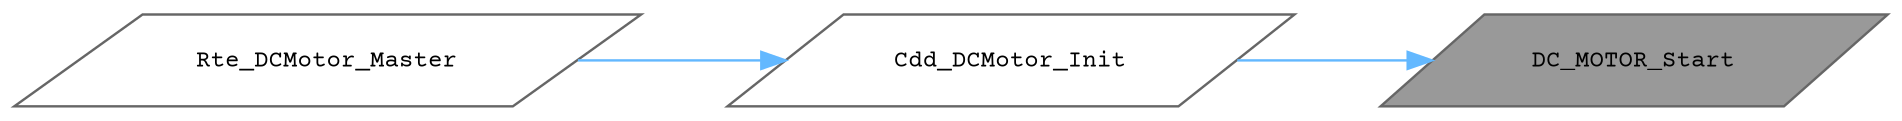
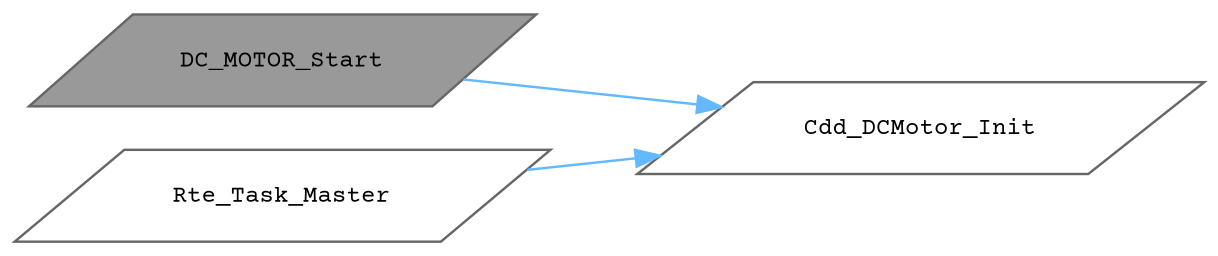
node "Rte_DCMotor_Master": label "Rte_DCMotor_Master" -> "Rte_Task_Master"
edge "Cdd_DCMotor_Init" -> "DC_MOTOR_Start": reversed
